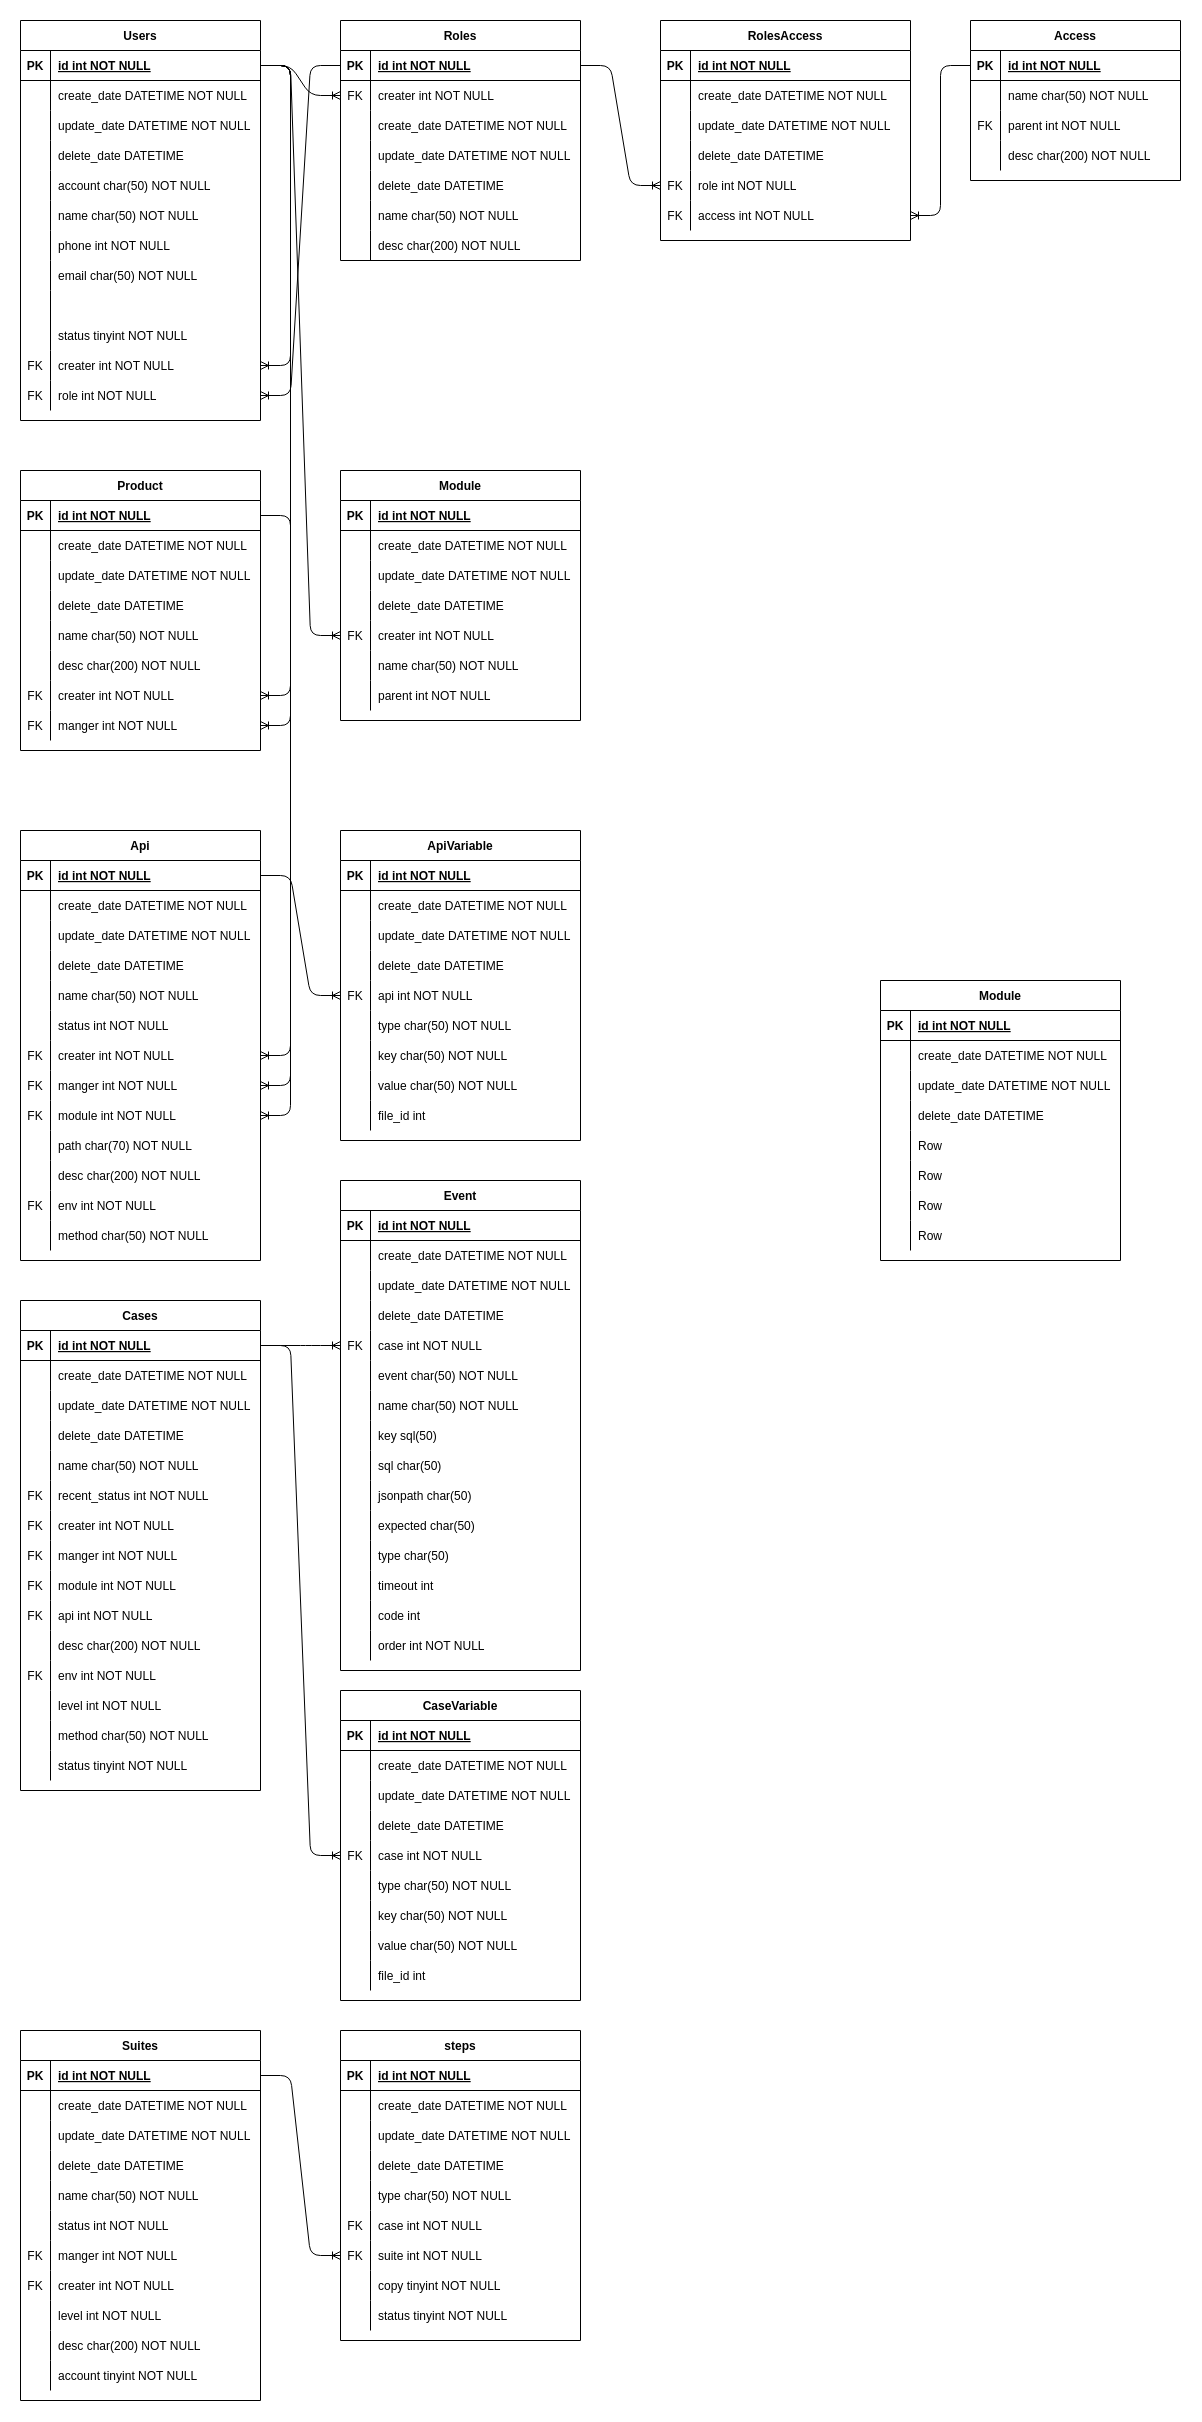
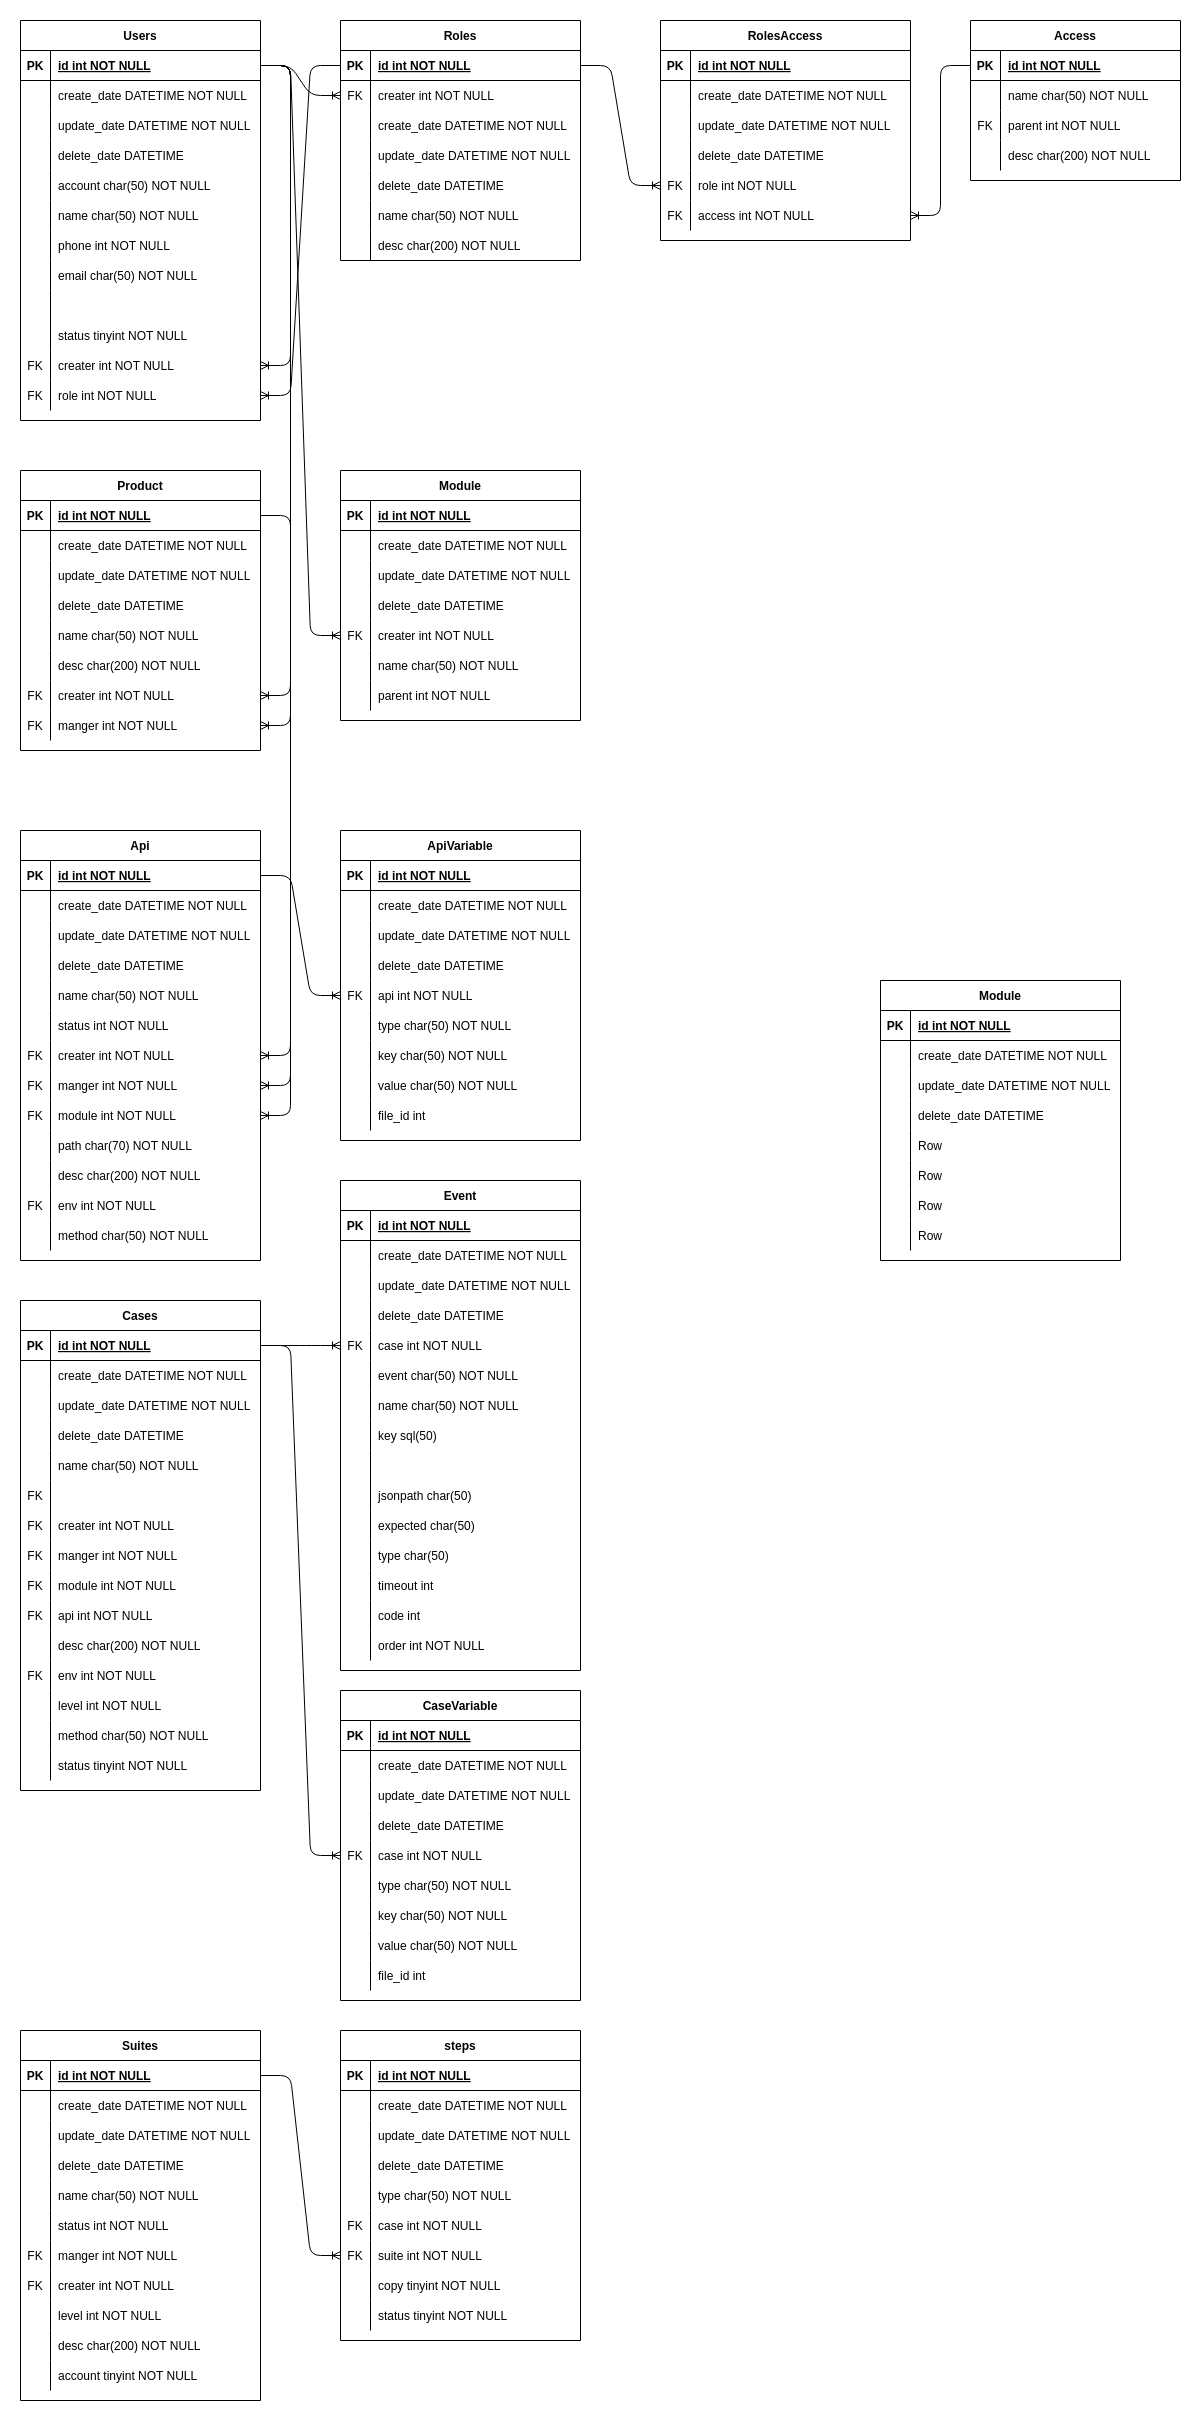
node "sql char(50)": removed
node "recent_status int NOT NULL": removed
